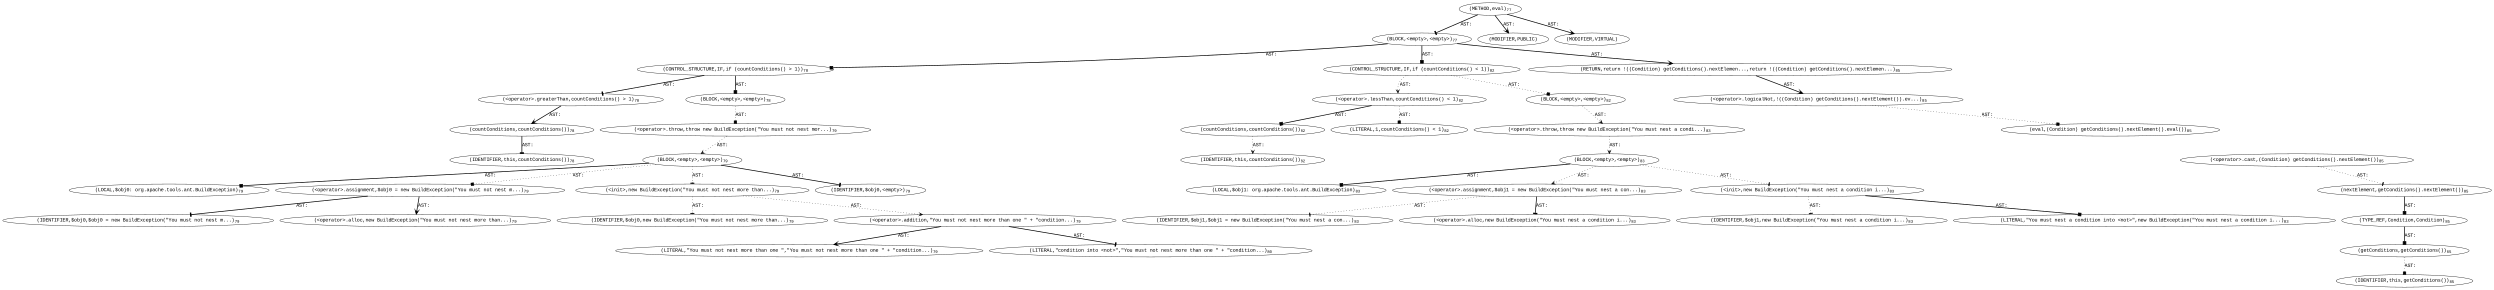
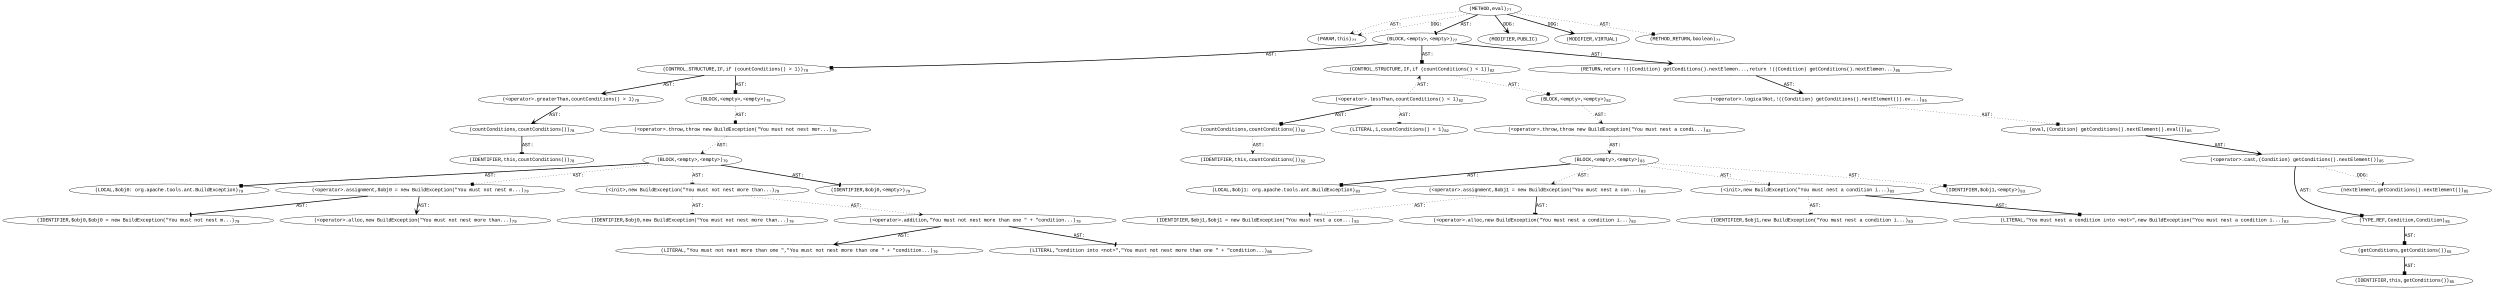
edge "(METHOD,eval)" -> "(MODIFIER,PUBLIC)": label "AST: " -> "DDG: "
edge "(METHOD,eval)" -> "(MODIFIER,VIRTUAL)": label "AST: " -> "DDG: "
node "(PARAM,this)": added
node "(METHOD_RETURN,boolean)": added
edge "(CONTROL_STRUCTURE,IF,if (countConditions() < 1))" -> "(<operator>.lessThan,countConditions() < 1)": reversed
edge "(CONTROL_STRUCTURE,IF,if (countConditions() > 1))" -> "(<operator>.greaterThan,countConditions() > 1)": arrowhead tee -> vee
edge "(<operator>.lessThan,countConditions() < 1)" -> "(LITERAL,1,countConditions() < 1)": arrowhead box -> tee
edge "(eval,(Condition) getConditions().nextElement().eval())" -> "(<operator>.cast,(Condition) getConditions().nextElement())": added, label "AST:"
edge "(<operator>.cast,(Condition) getConditions().nextElement())" -> "(nextElement,getConditions().nextElement())": label "AST: " -> "DDG: "
node "(IDENTIFIER,$obj1,<empty>)": added
edge "(nextElement,getConditions().nextElement())" -> "(TYPE_REF,Condition,Condition)": now "(<operator>.cast,(Condition) getConditions().nextElement())" -> "(TYPE_REF,Condition,Condition)"
edge "(getConditions,getConditions())" -> "(IDENTIFIER,this,getConditions())": style dotted -> bold
